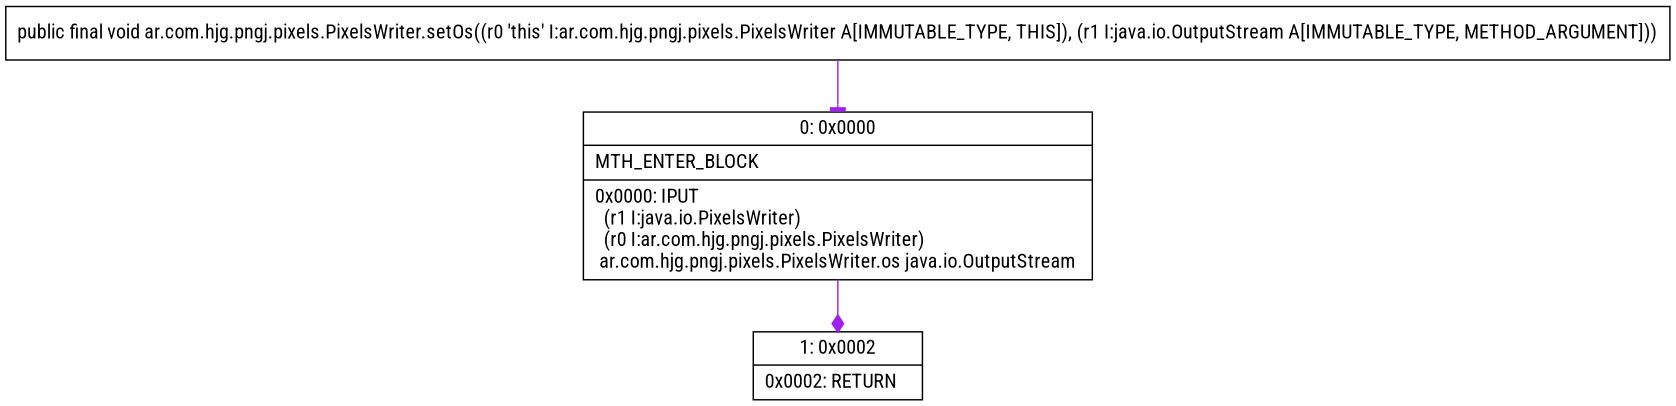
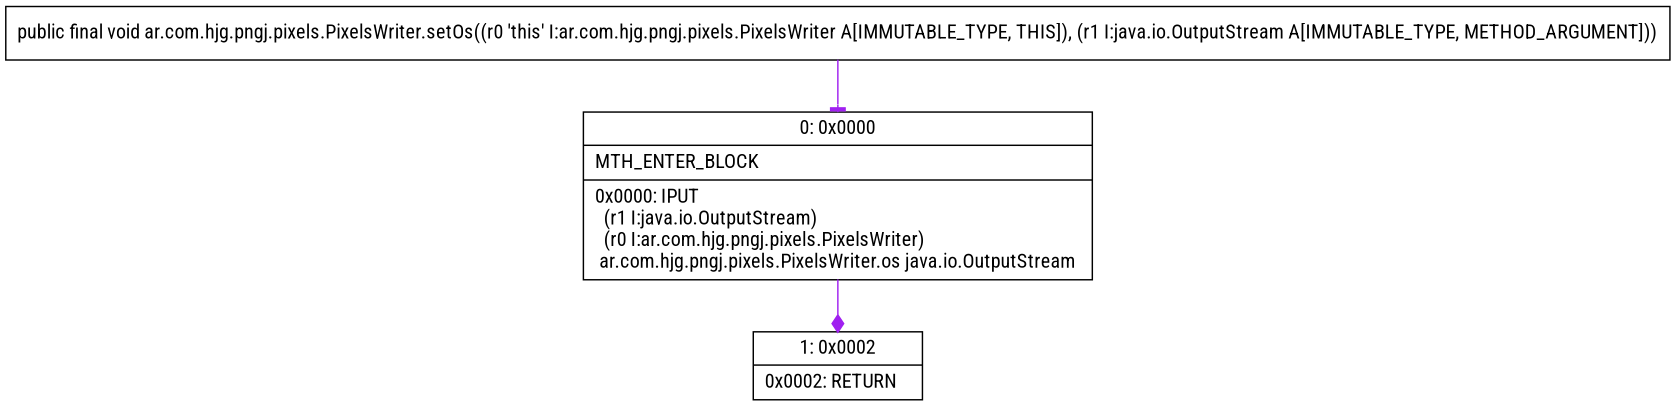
node "0: 0x0000": text "(r1 I:java.io.PixelsWriter)" -> "(r1 I:java.io.OutputStream)"
